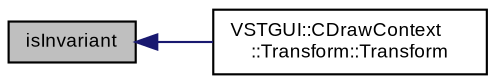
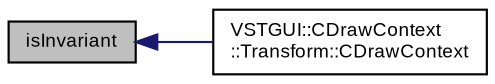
node "VSTGUI::CDrawContext ::Transform::Transform": label "VSTGUI::CDrawContext ::Transform::Transform" -> "VSTGUI::CDrawContext ::Transform::CDrawContext"
